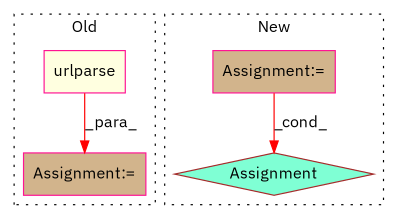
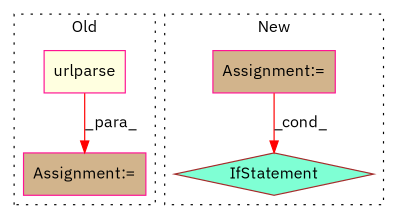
node "Assignment": label "Assignment" -> "IfStatement"
